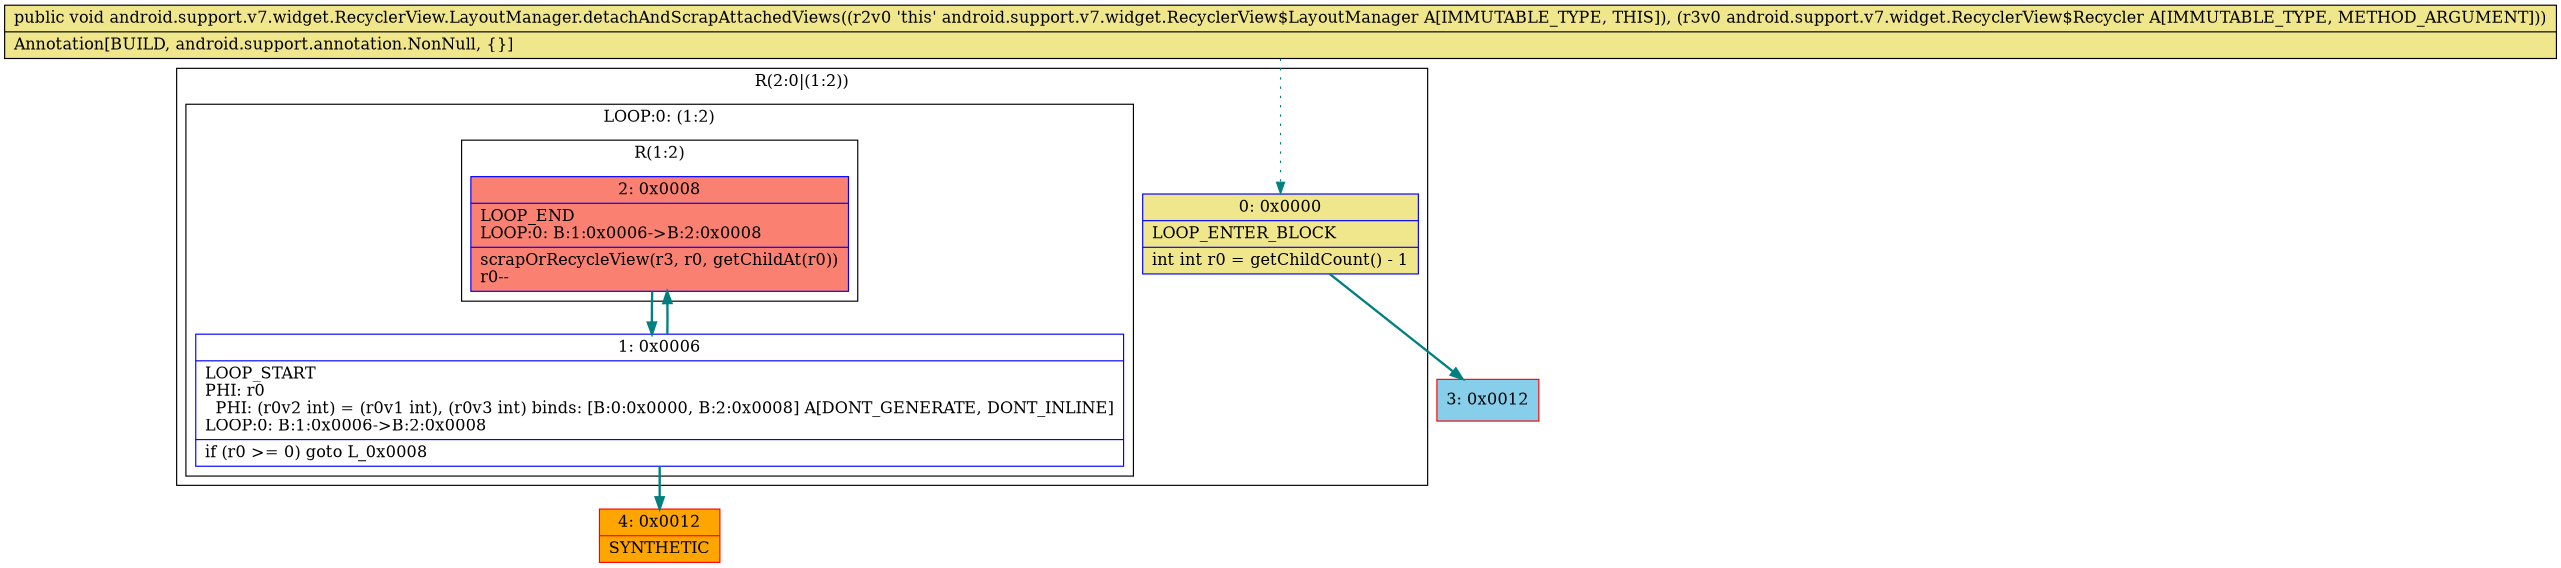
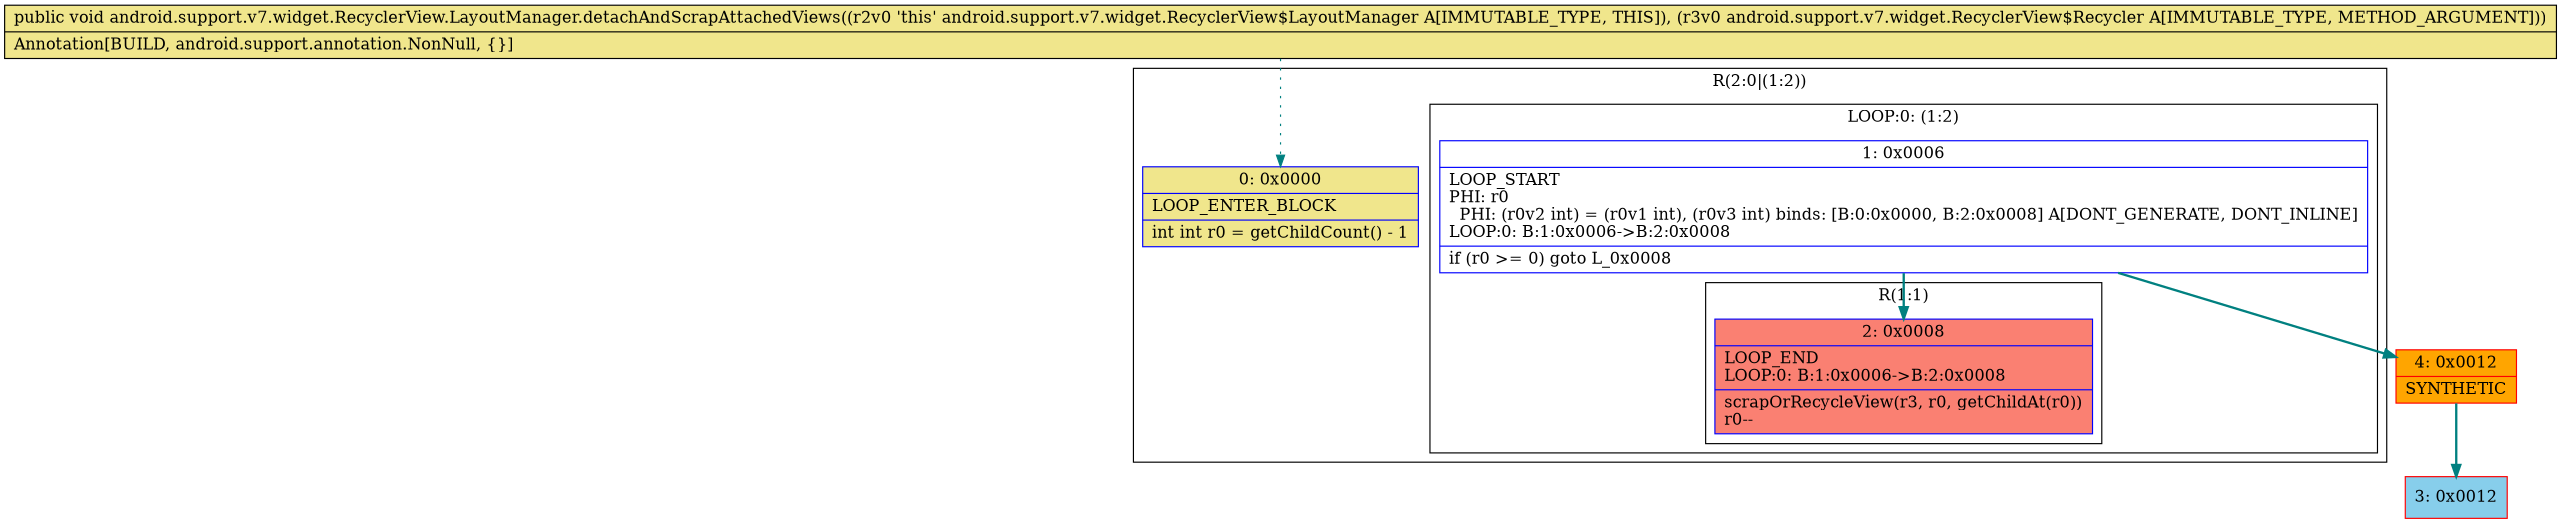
cluster "R(1:2)": label "R(1:2)" -> "R(1:1)"
edge "2: 0x0008" -> "1: 0x0006": removed
edge "0: 0x0000" -> "3: 0x0012": now "4: 0x0012" -> "3: 0x0012"
